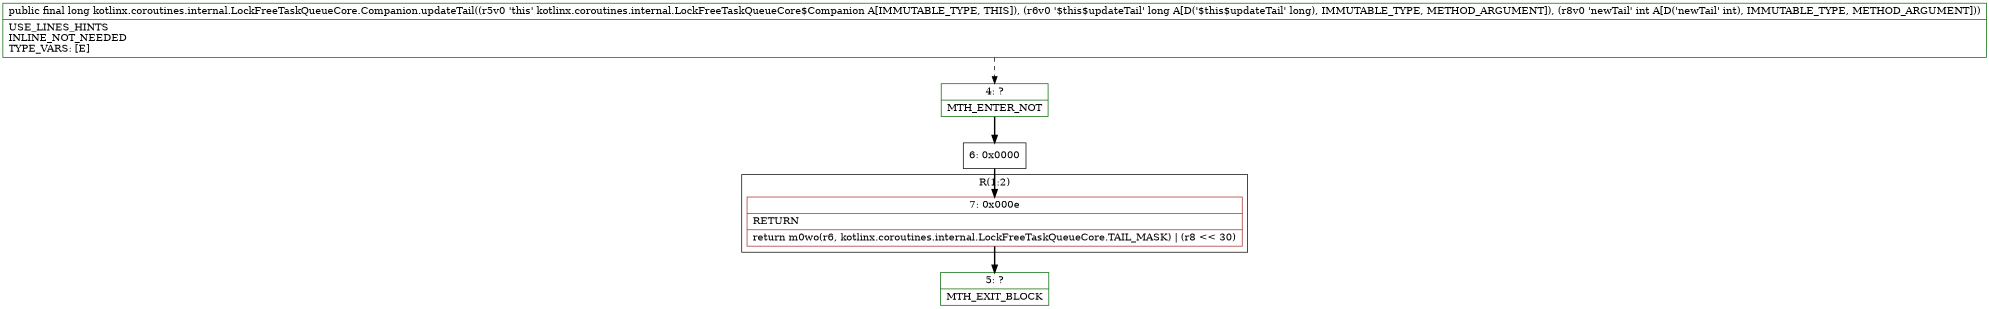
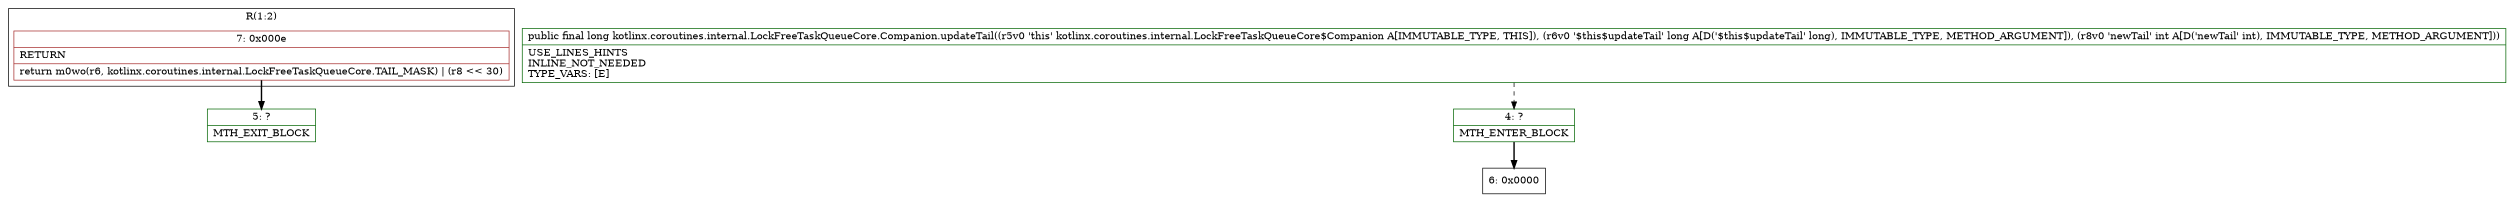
node "4: ?": text "MTH_ENTER_NOT" -> "MTH_ENTER_BLOCK"
edge "6: 0x0000" -> "7: 0x000e": removed
